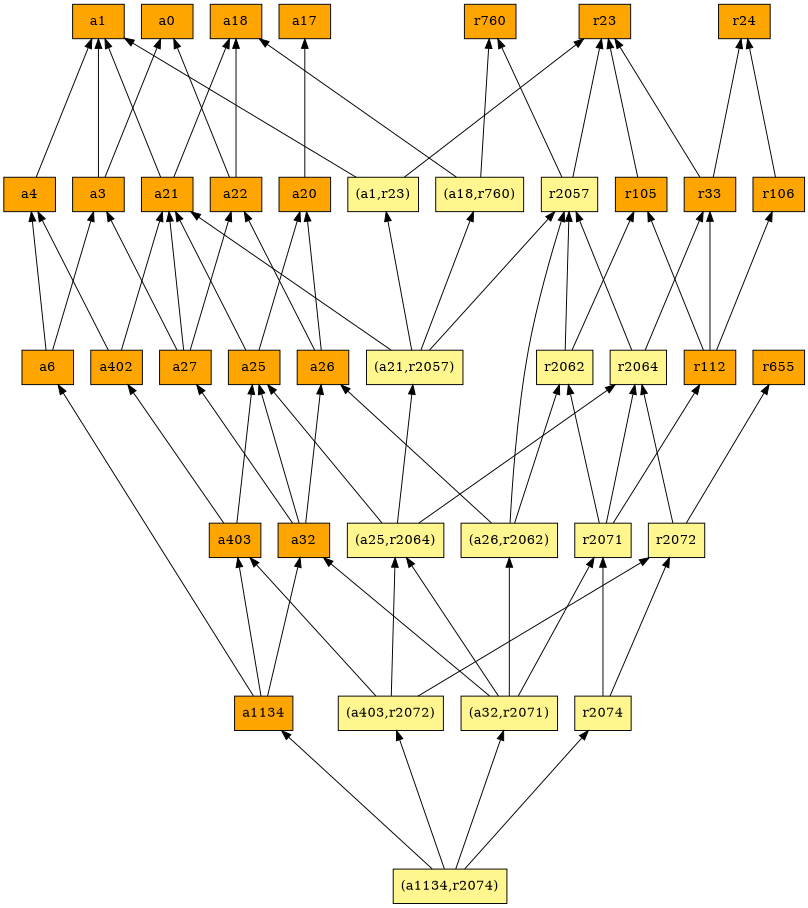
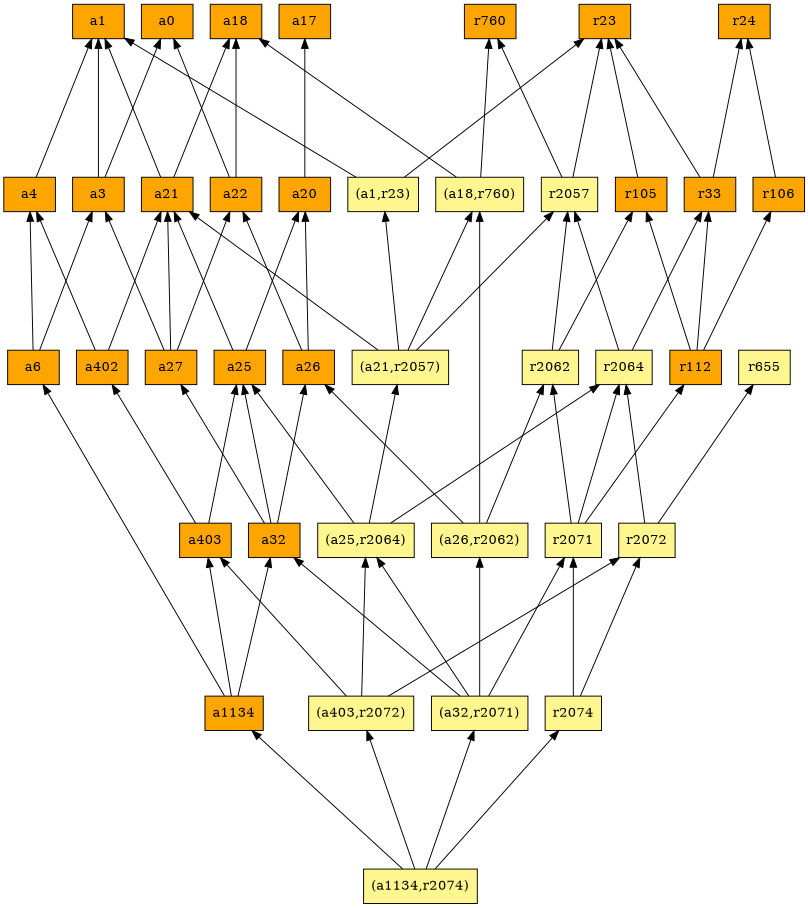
node "r655": fillcolor orange -> khaki1
edge "(a26,r2062)" -> "r2057": now "(a26,r2062)" -> "(a18,r760)"
